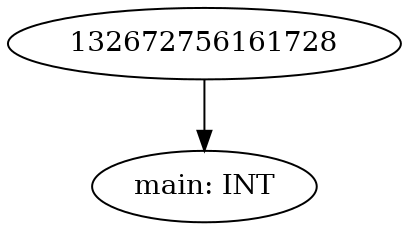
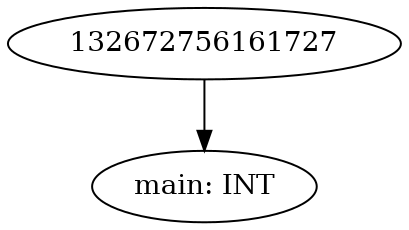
node "132672756161728": label "132672756161728" -> "132672756161727"
